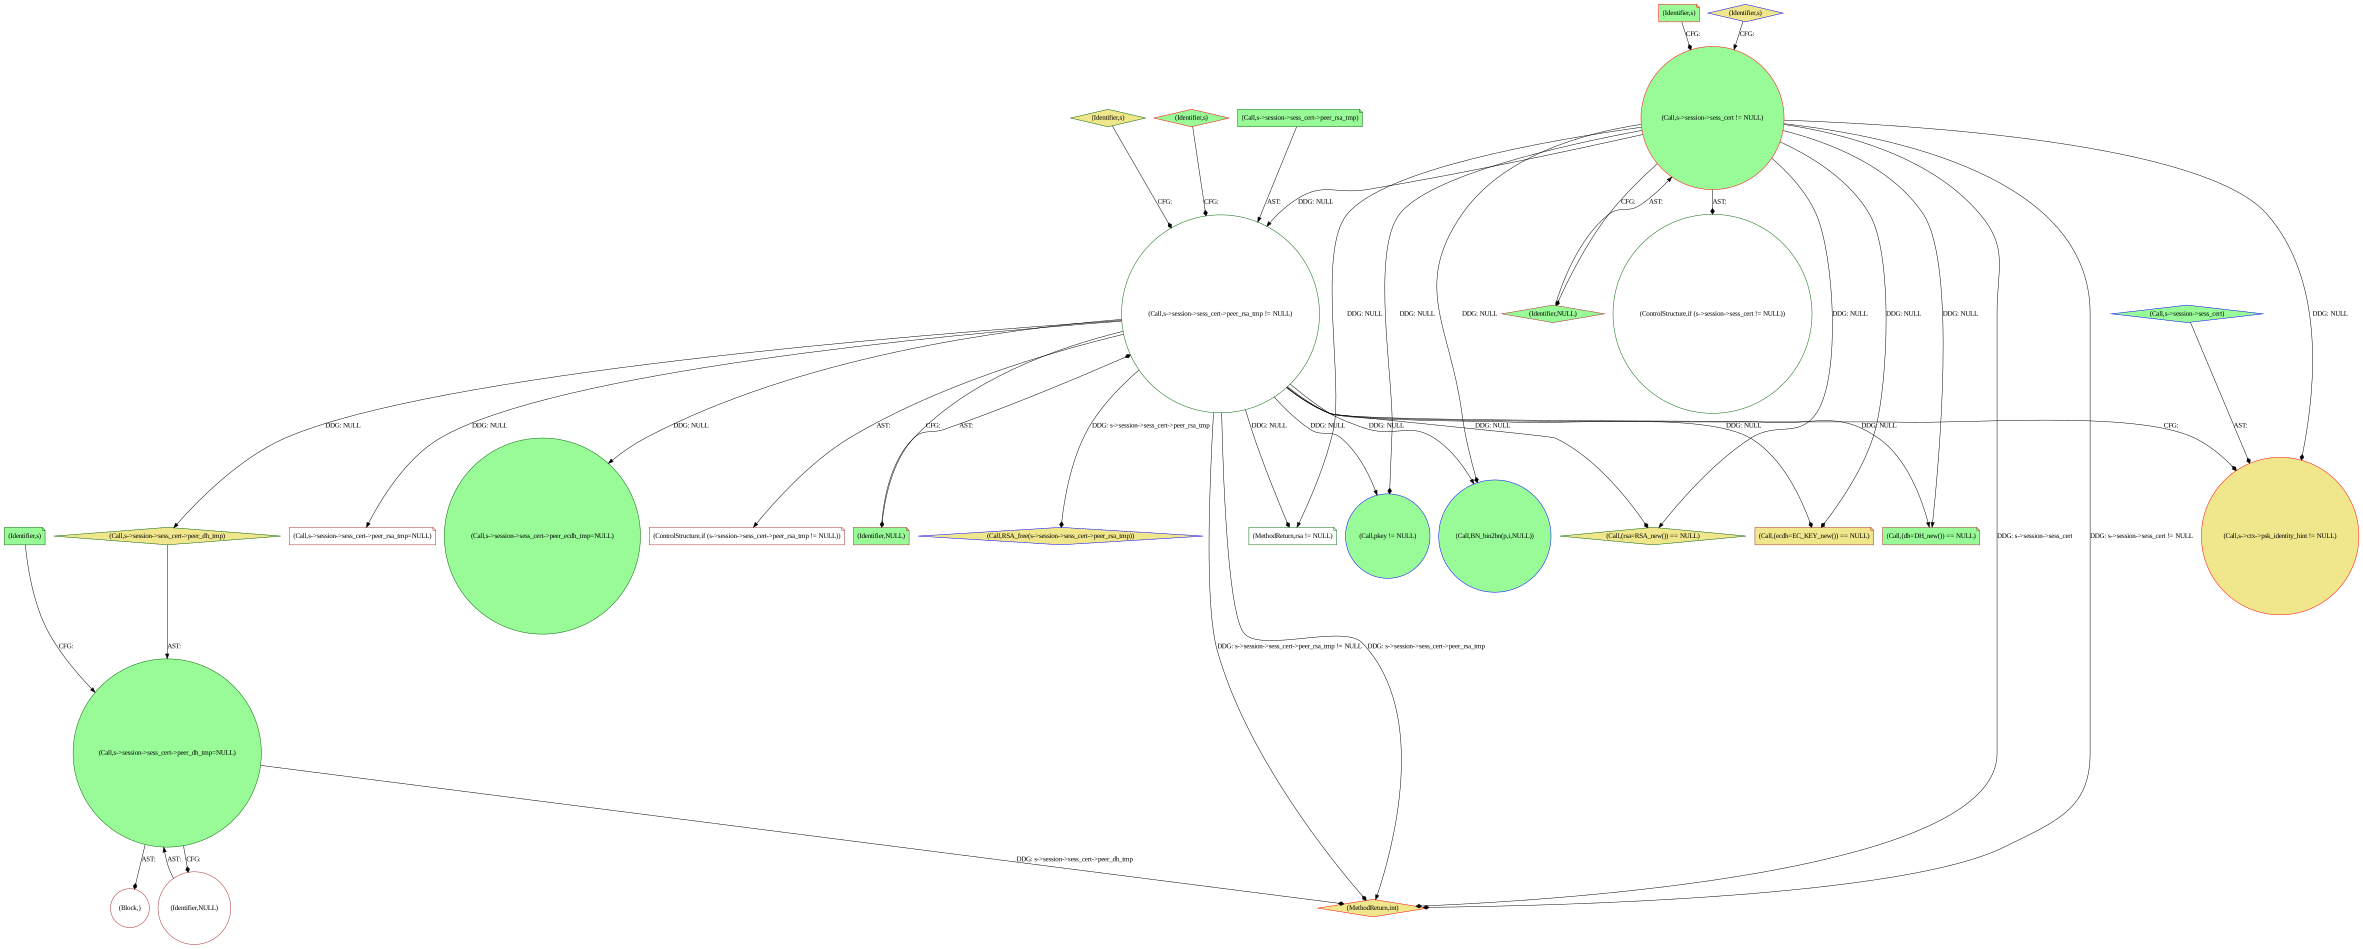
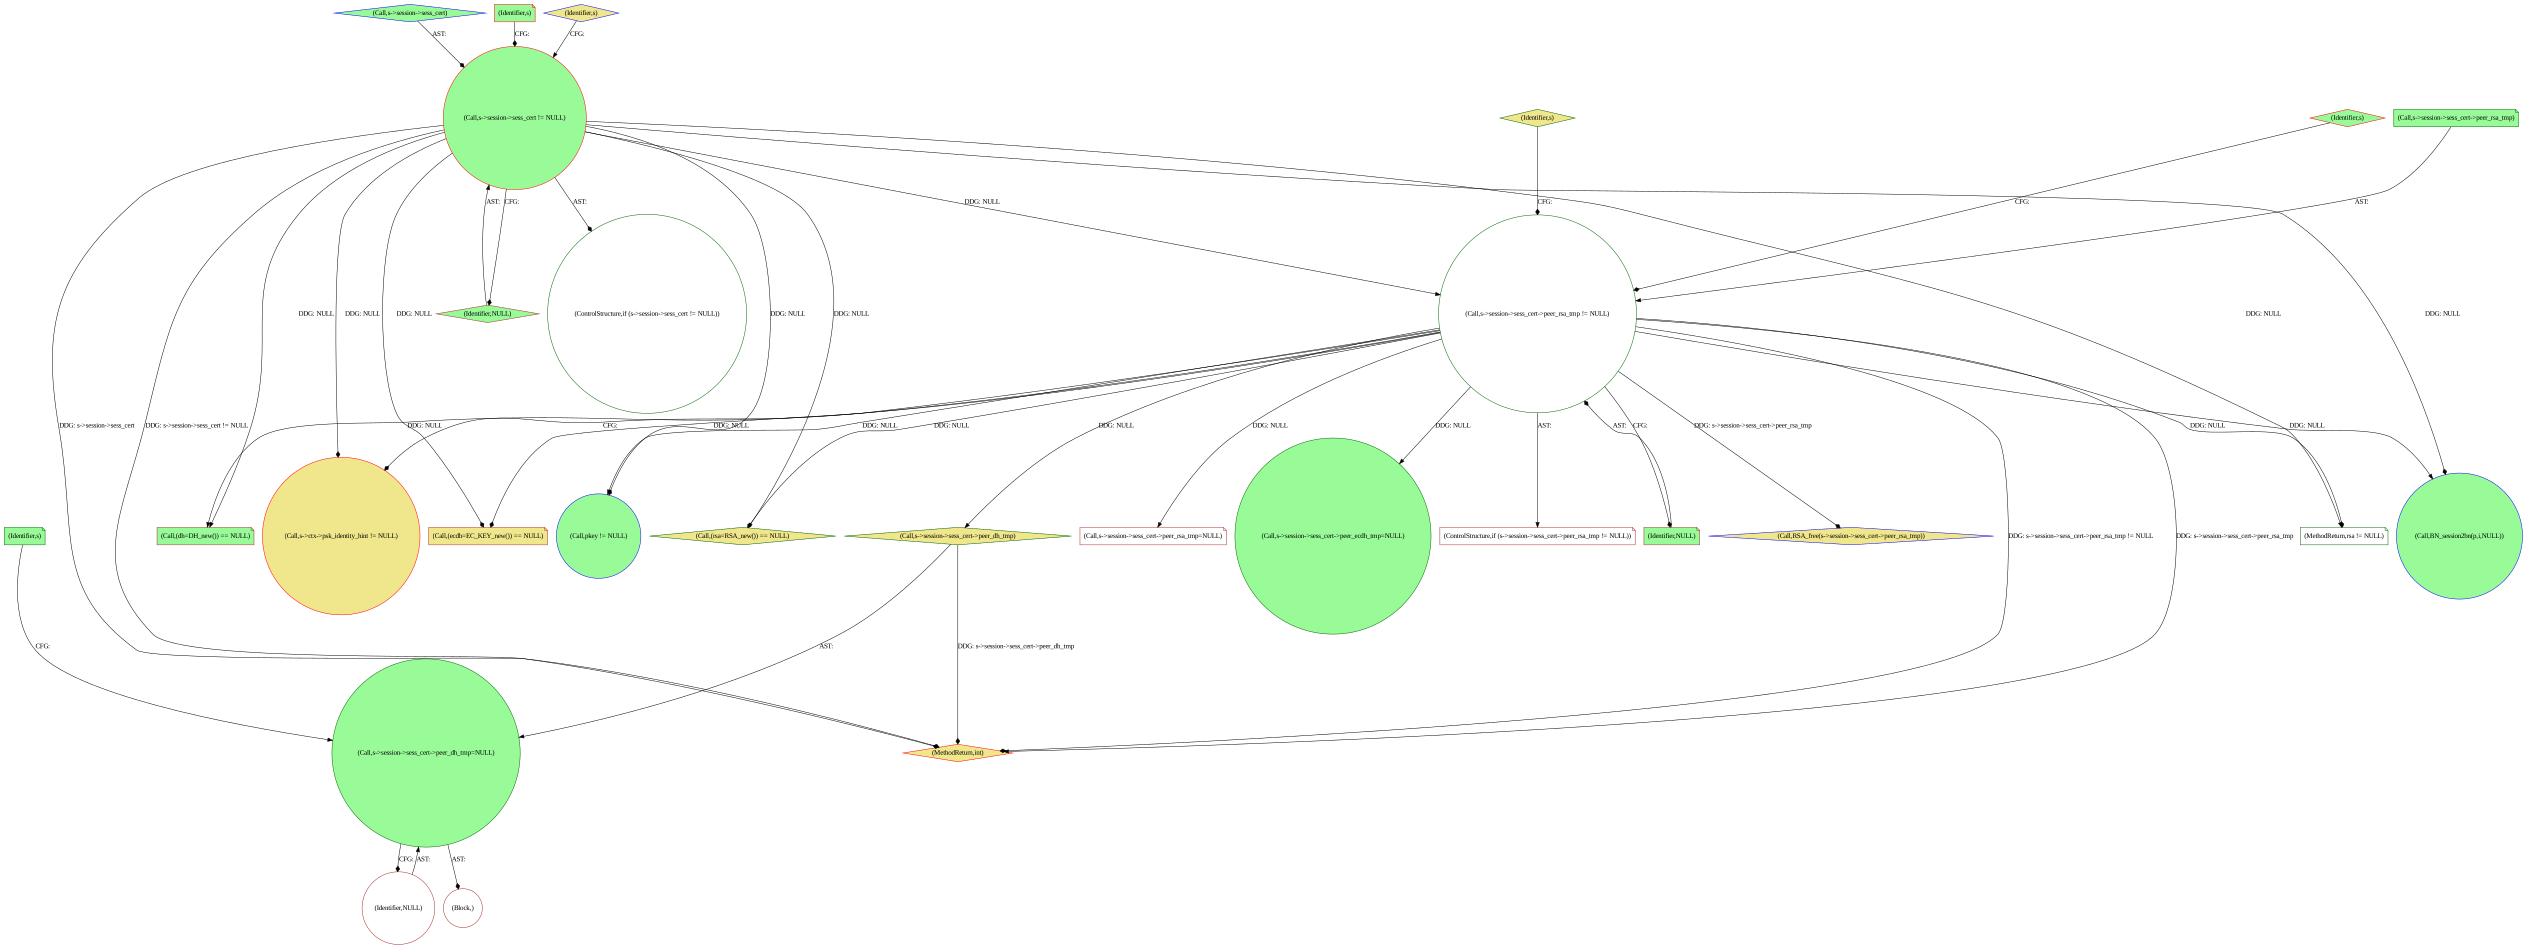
edge "(Call,s->session->sess_cert)" -> "(Call,s->ctx->psk_identity_hint != NULL)": now "(Call,s->session->sess_cert)" -> "(Call,s->session->sess_cert != NULL)"
node "(Call,BN_bin2bn(p,i,NULL))": label "(Call,BN_bin2bn(p,i,NULL))" -> "(Call,BN_session2bn(p,i,NULL))"
edge "(Call,s->session->sess_cert->peer_dh_tmp=NULL)" -> "(MethodReturn,int)": now "(Call,s->session->sess_cert->peer_dh_tmp)" -> "(MethodReturn,int)"
